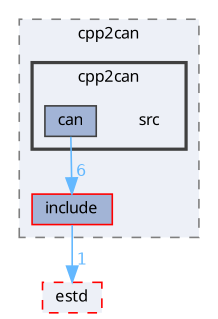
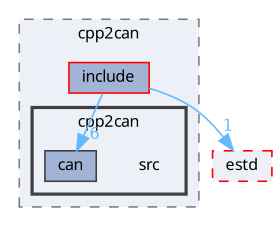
edge "can" -> "include": reversed
